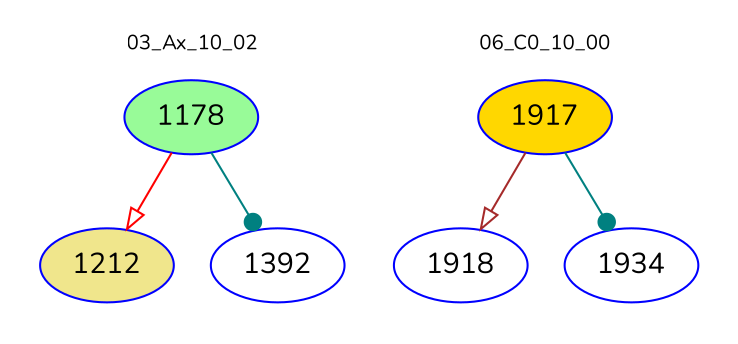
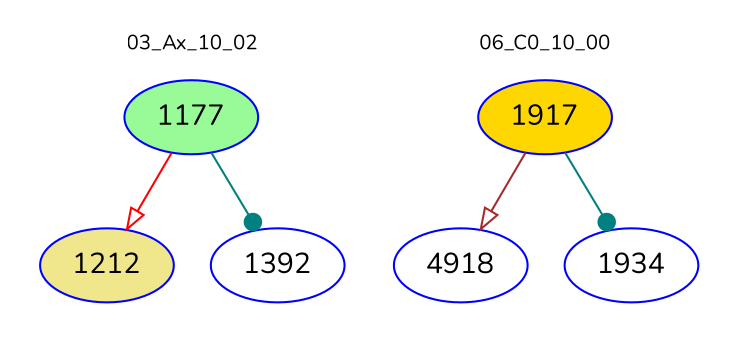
node "1178": label "1178" -> "1177"
node "1918": label "1918" -> "4918"
